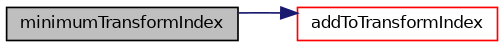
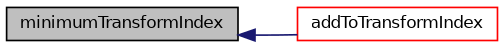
edge "minimumTransformIndex" -> "addToTransformIndex": reversed
